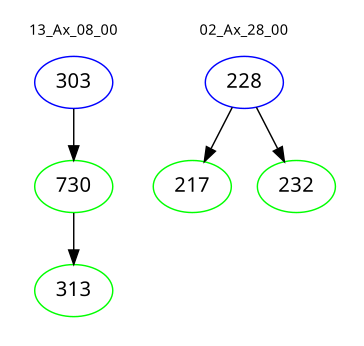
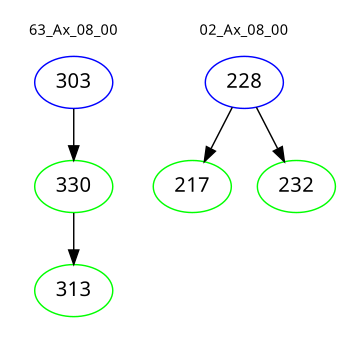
cluster "13_Ax_08_00": label "13_Ax_08_00" -> "63_Ax_08_00"
cluster "02_Ax_28_00": label "02_Ax_28_00" -> "02_Ax_08_00"
node "730": label "730" -> "330"
